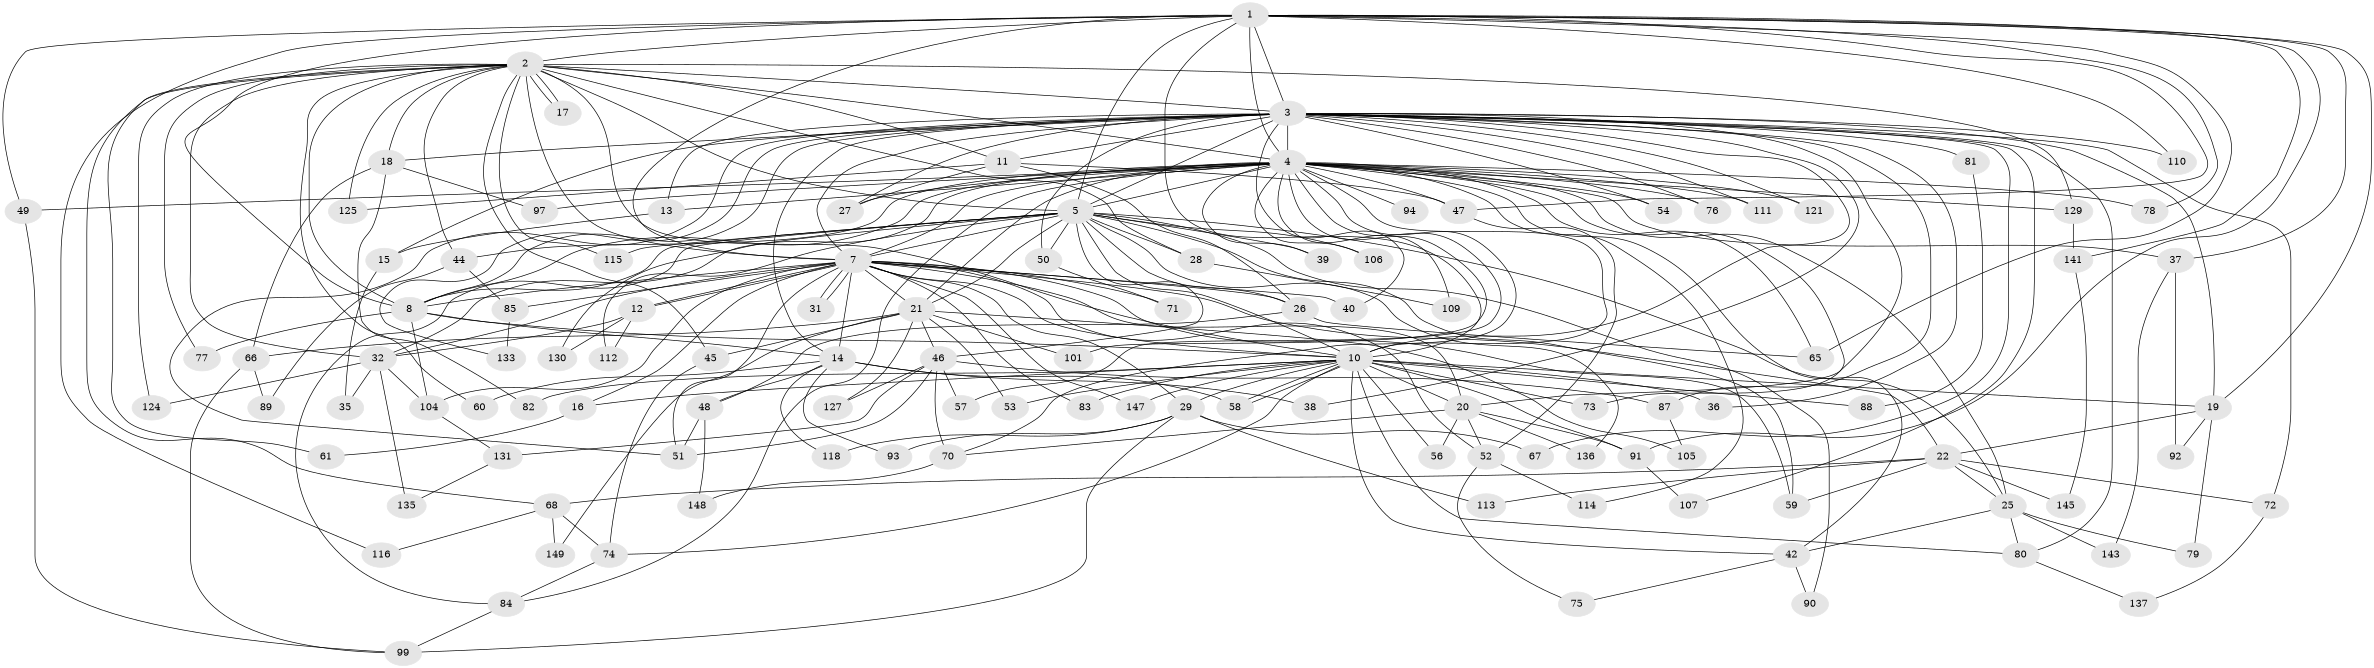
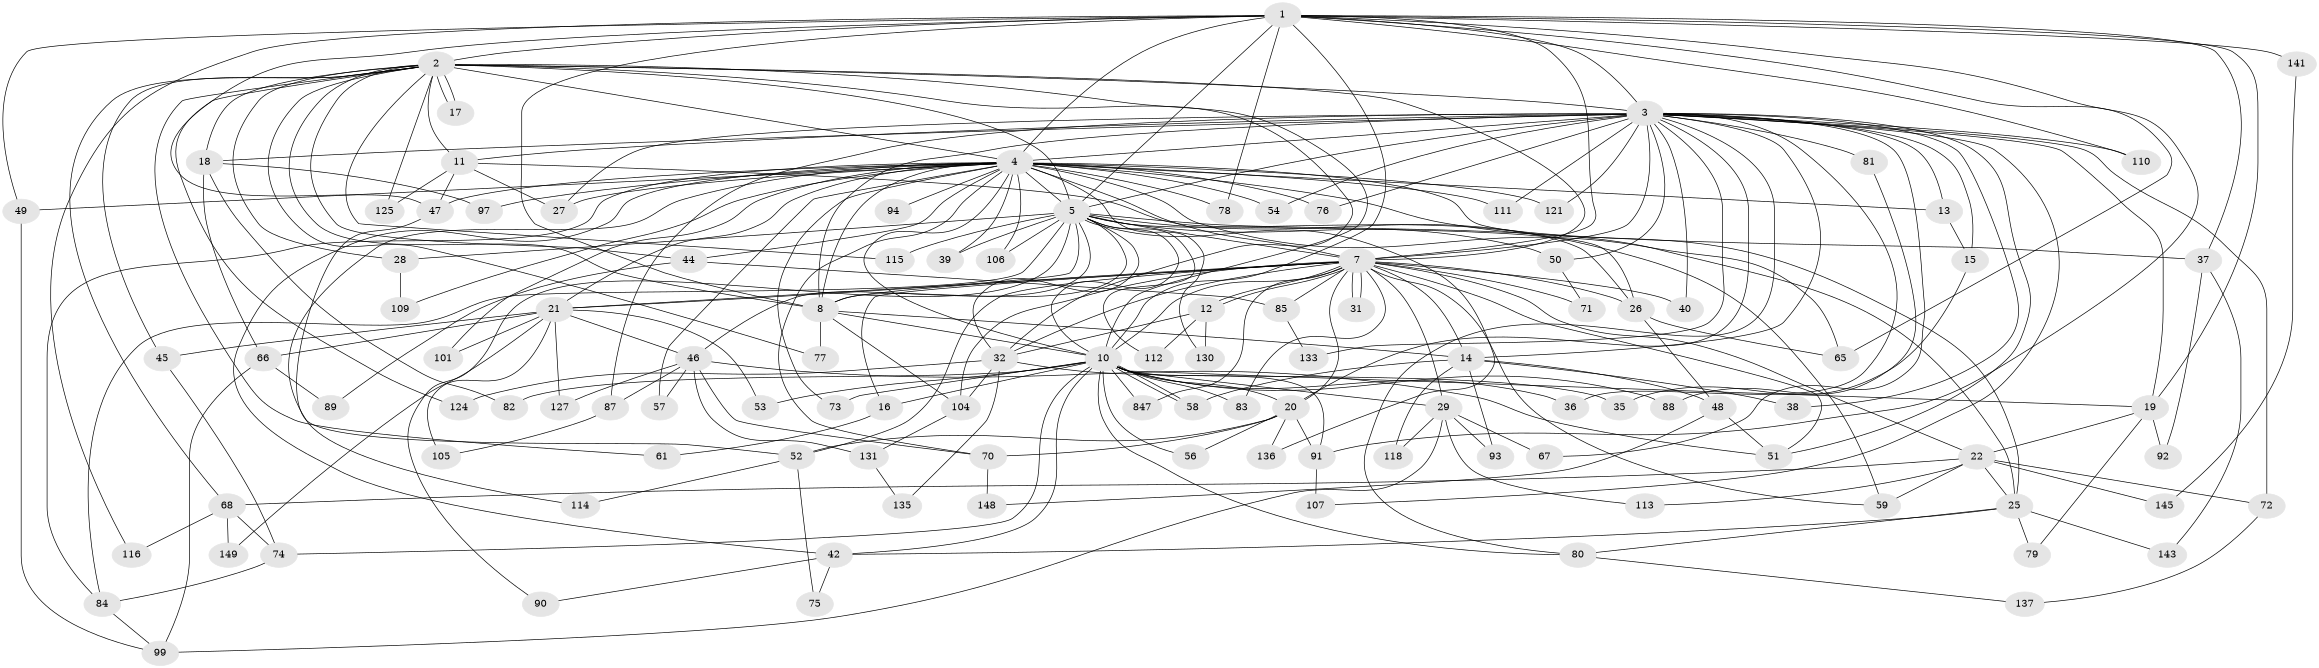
edge "3" -- "10": removed
node "129": removed
node "60": removed
node "147": label "147" -> "847"
